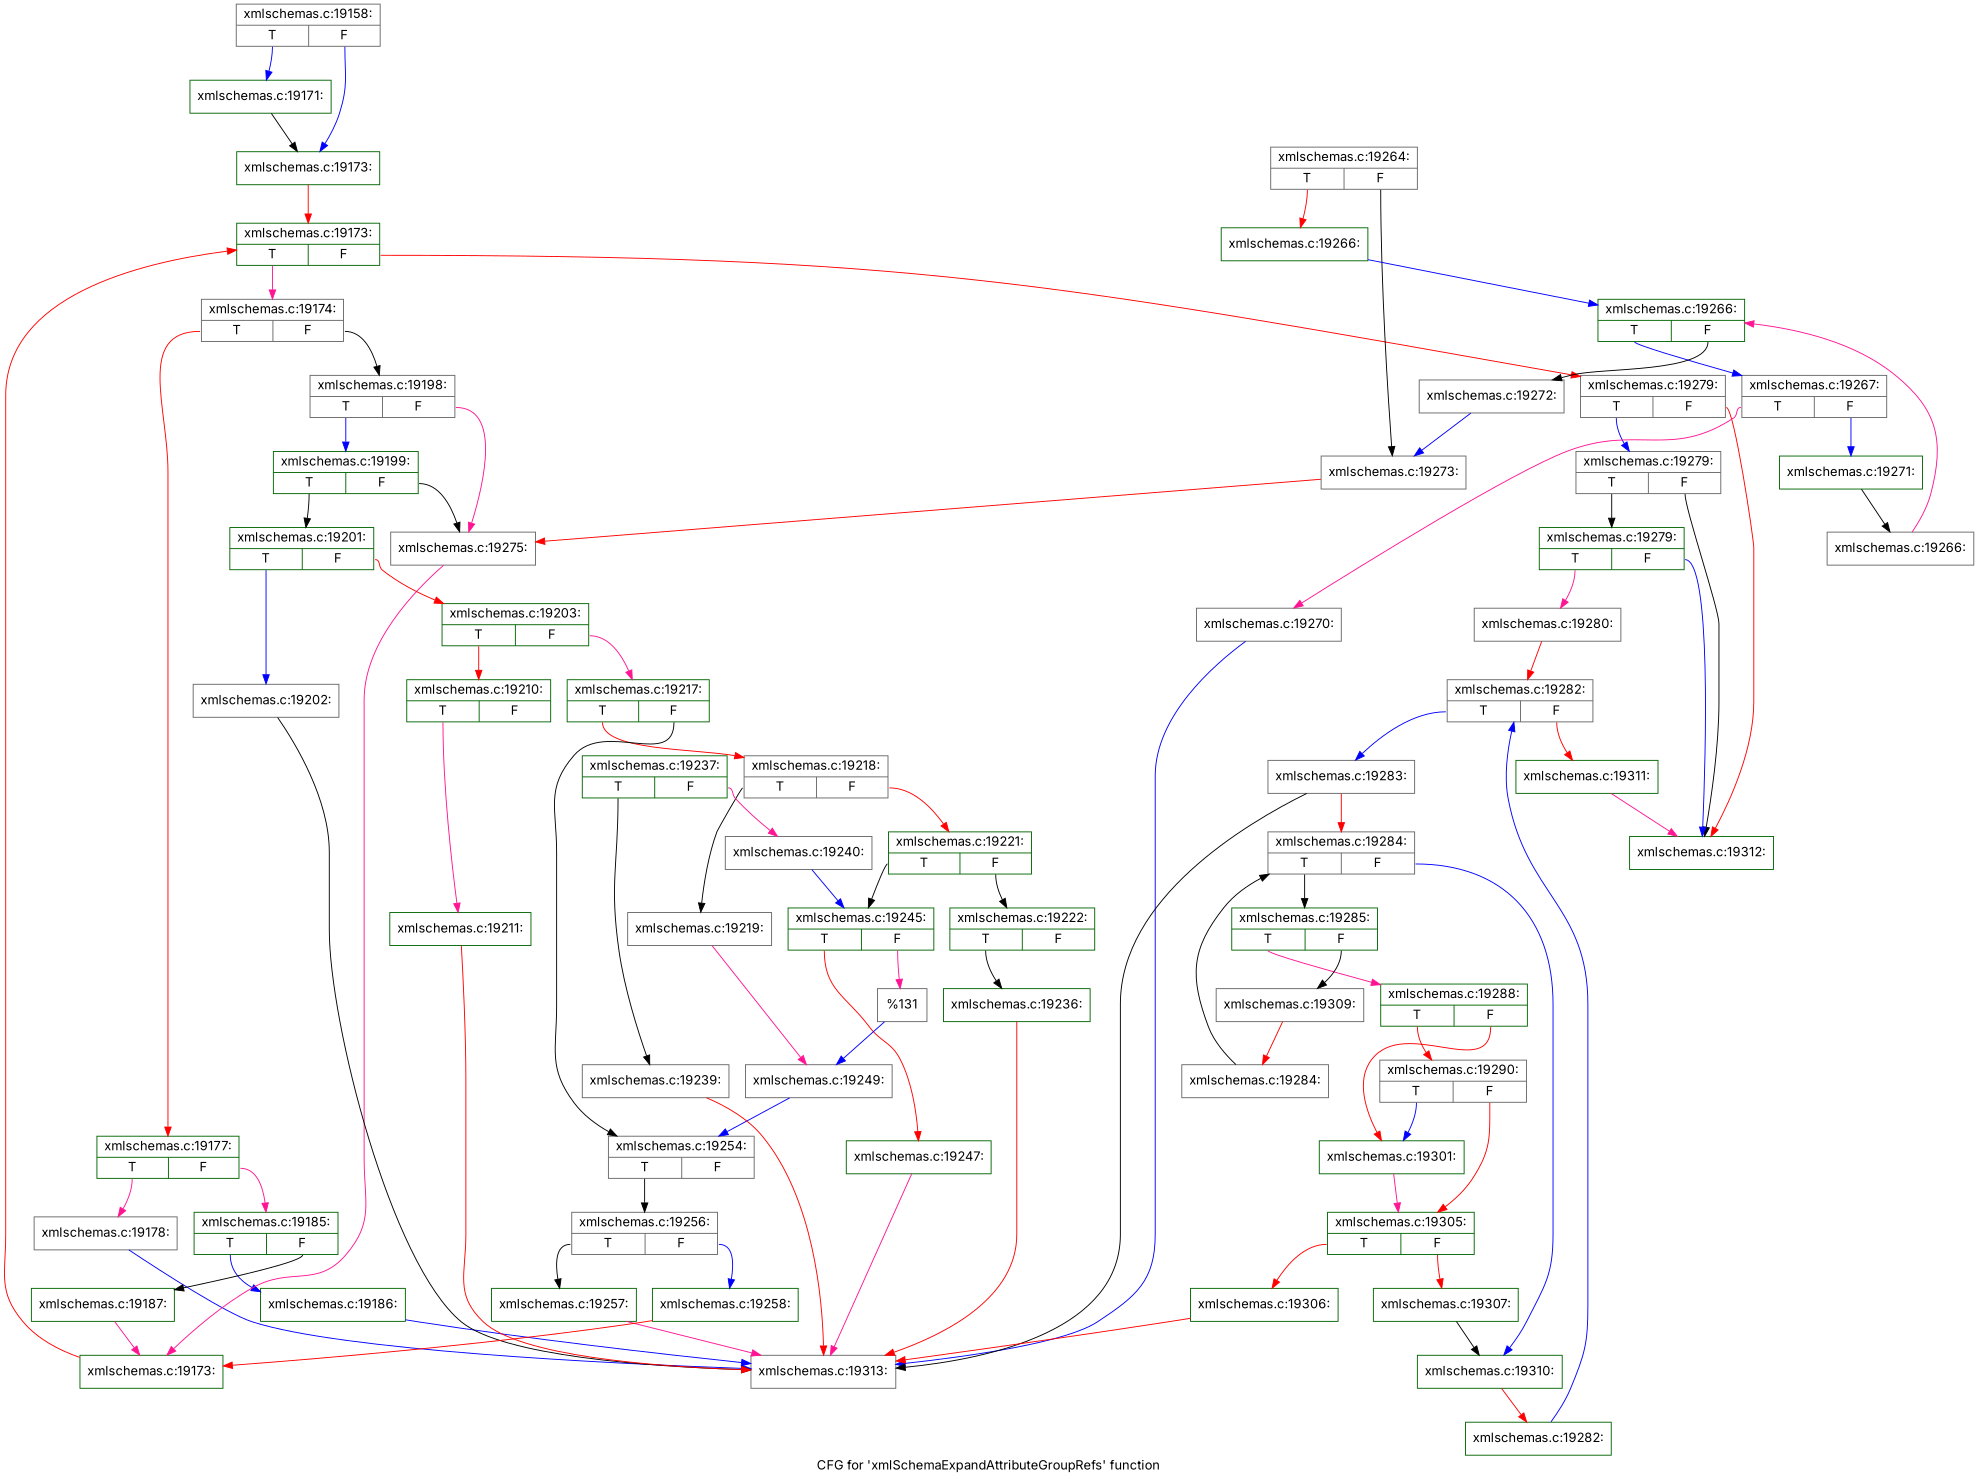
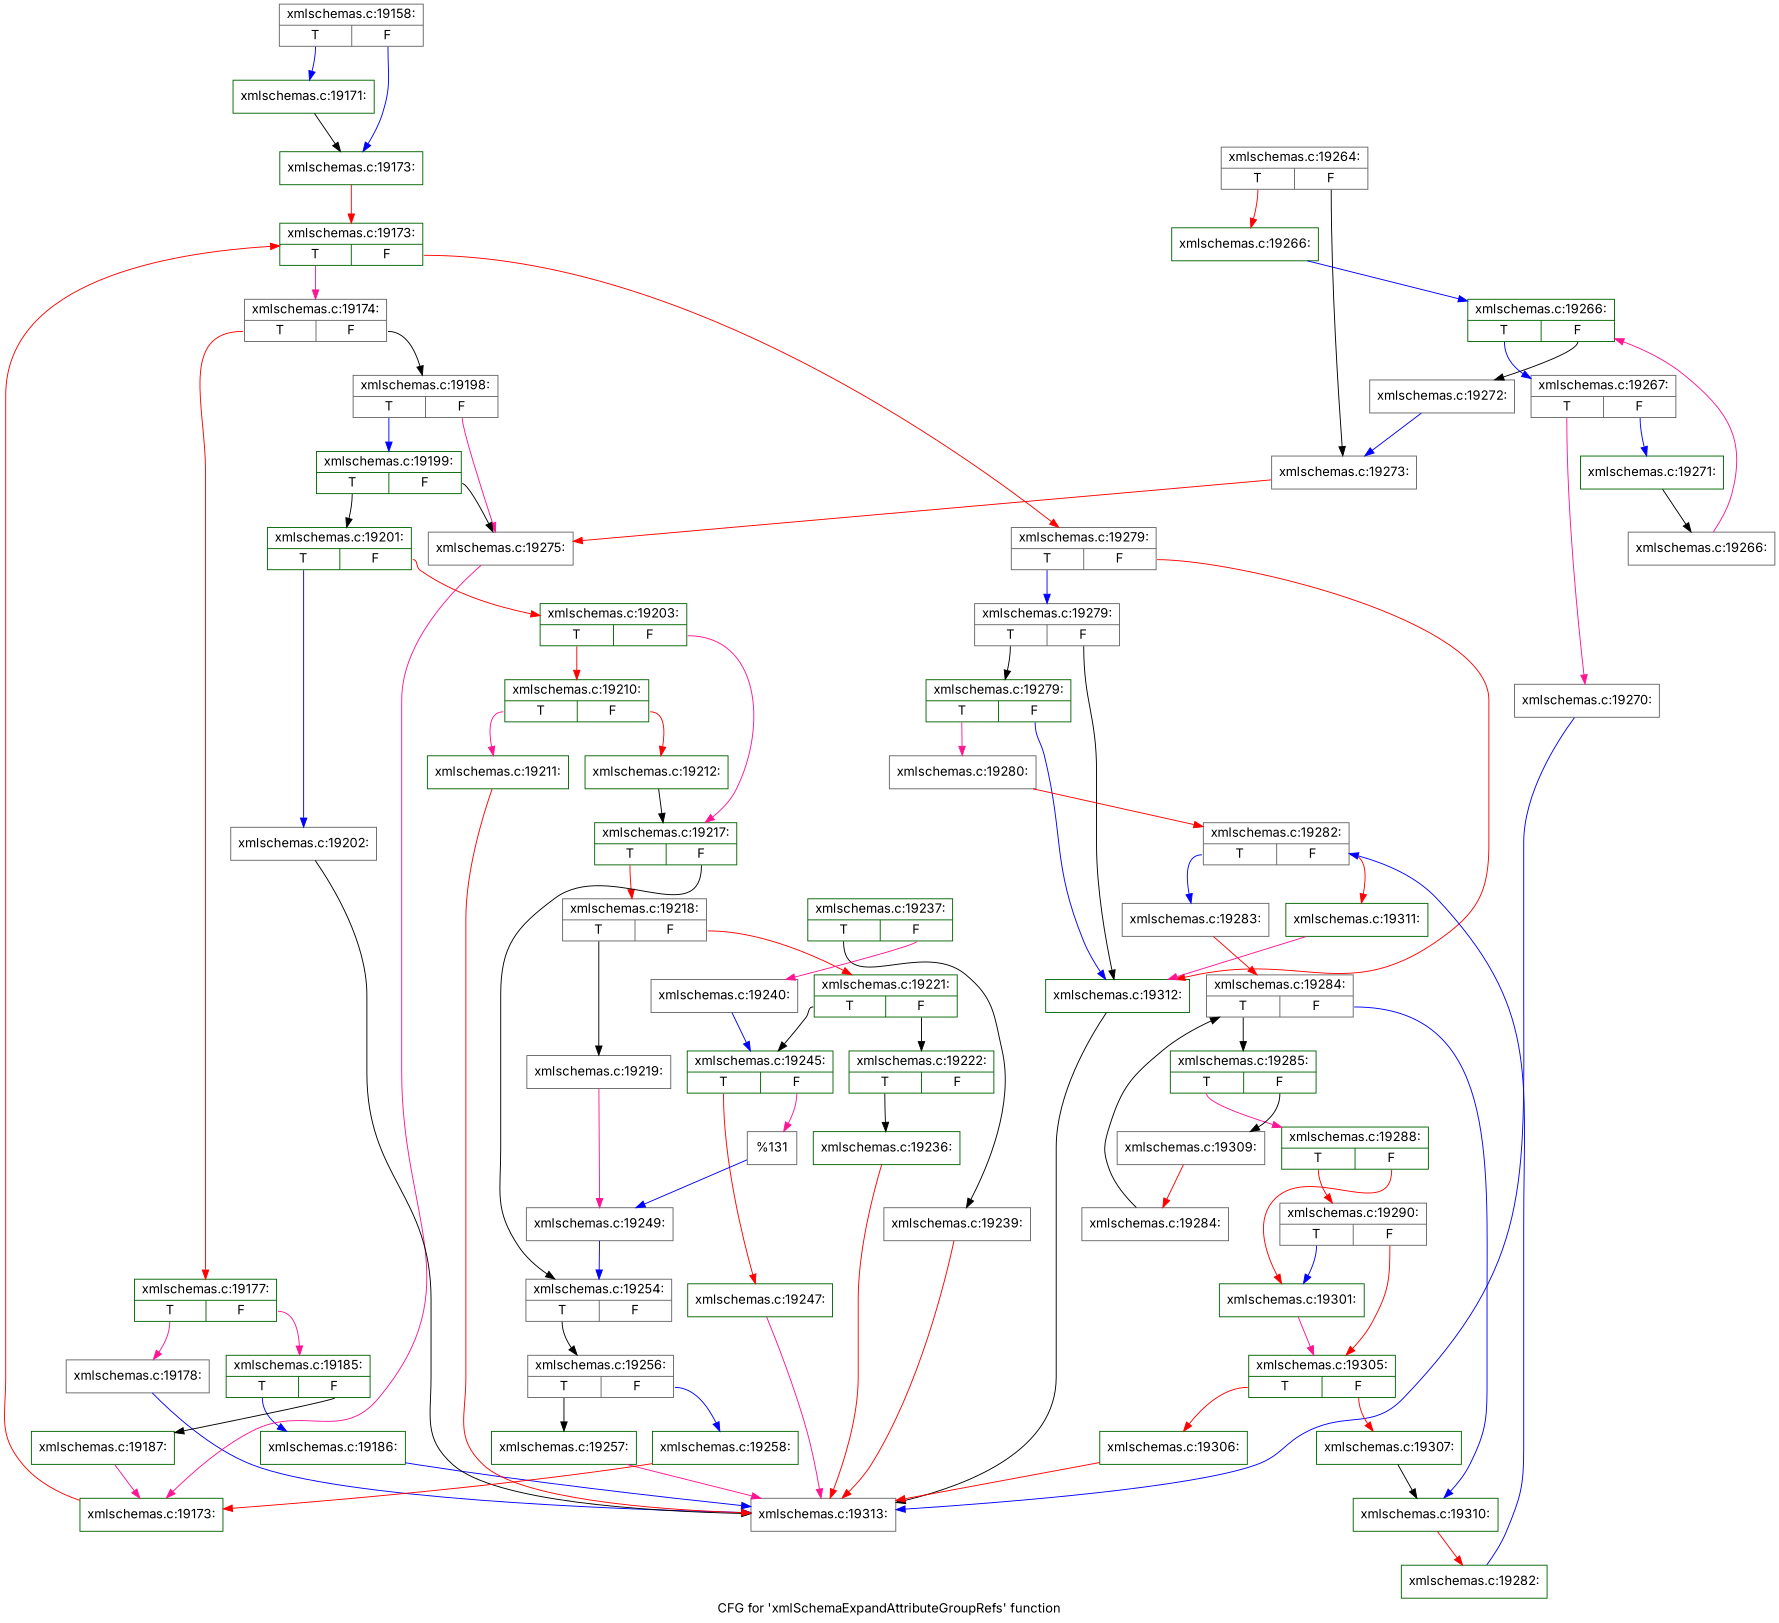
node "xmlschemas.c:19212:": added
edge "xmlschemas.c:19283:" -> "xmlschemas.c:19313:": now "xmlschemas.c:19312:" -> "xmlschemas.c:19313:"
